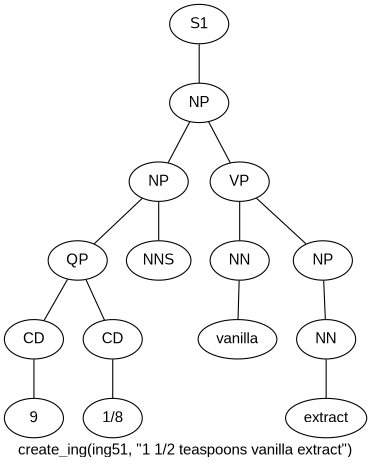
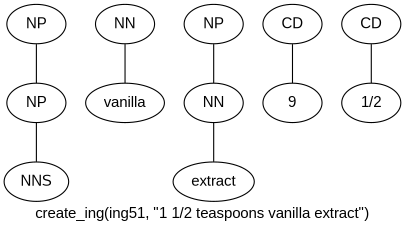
node "S1": removed
node "VP": removed
node "QP": removed
node "1/8": label "1/8" -> "1/2"
